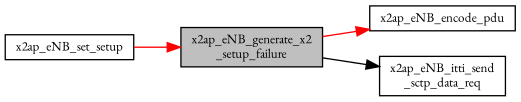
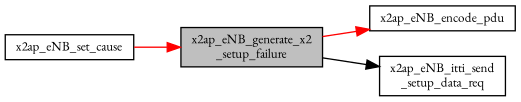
node "x2ap_eNB_set_setup": label "x2ap_eNB_set_setup" -> "x2ap_eNB_set_cause"
node "x2ap_eNB_itti_send _sctp_data_req": label "x2ap_eNB_itti_send _sctp_data_req" -> "x2ap_eNB_itti_send _setup_data_req"
